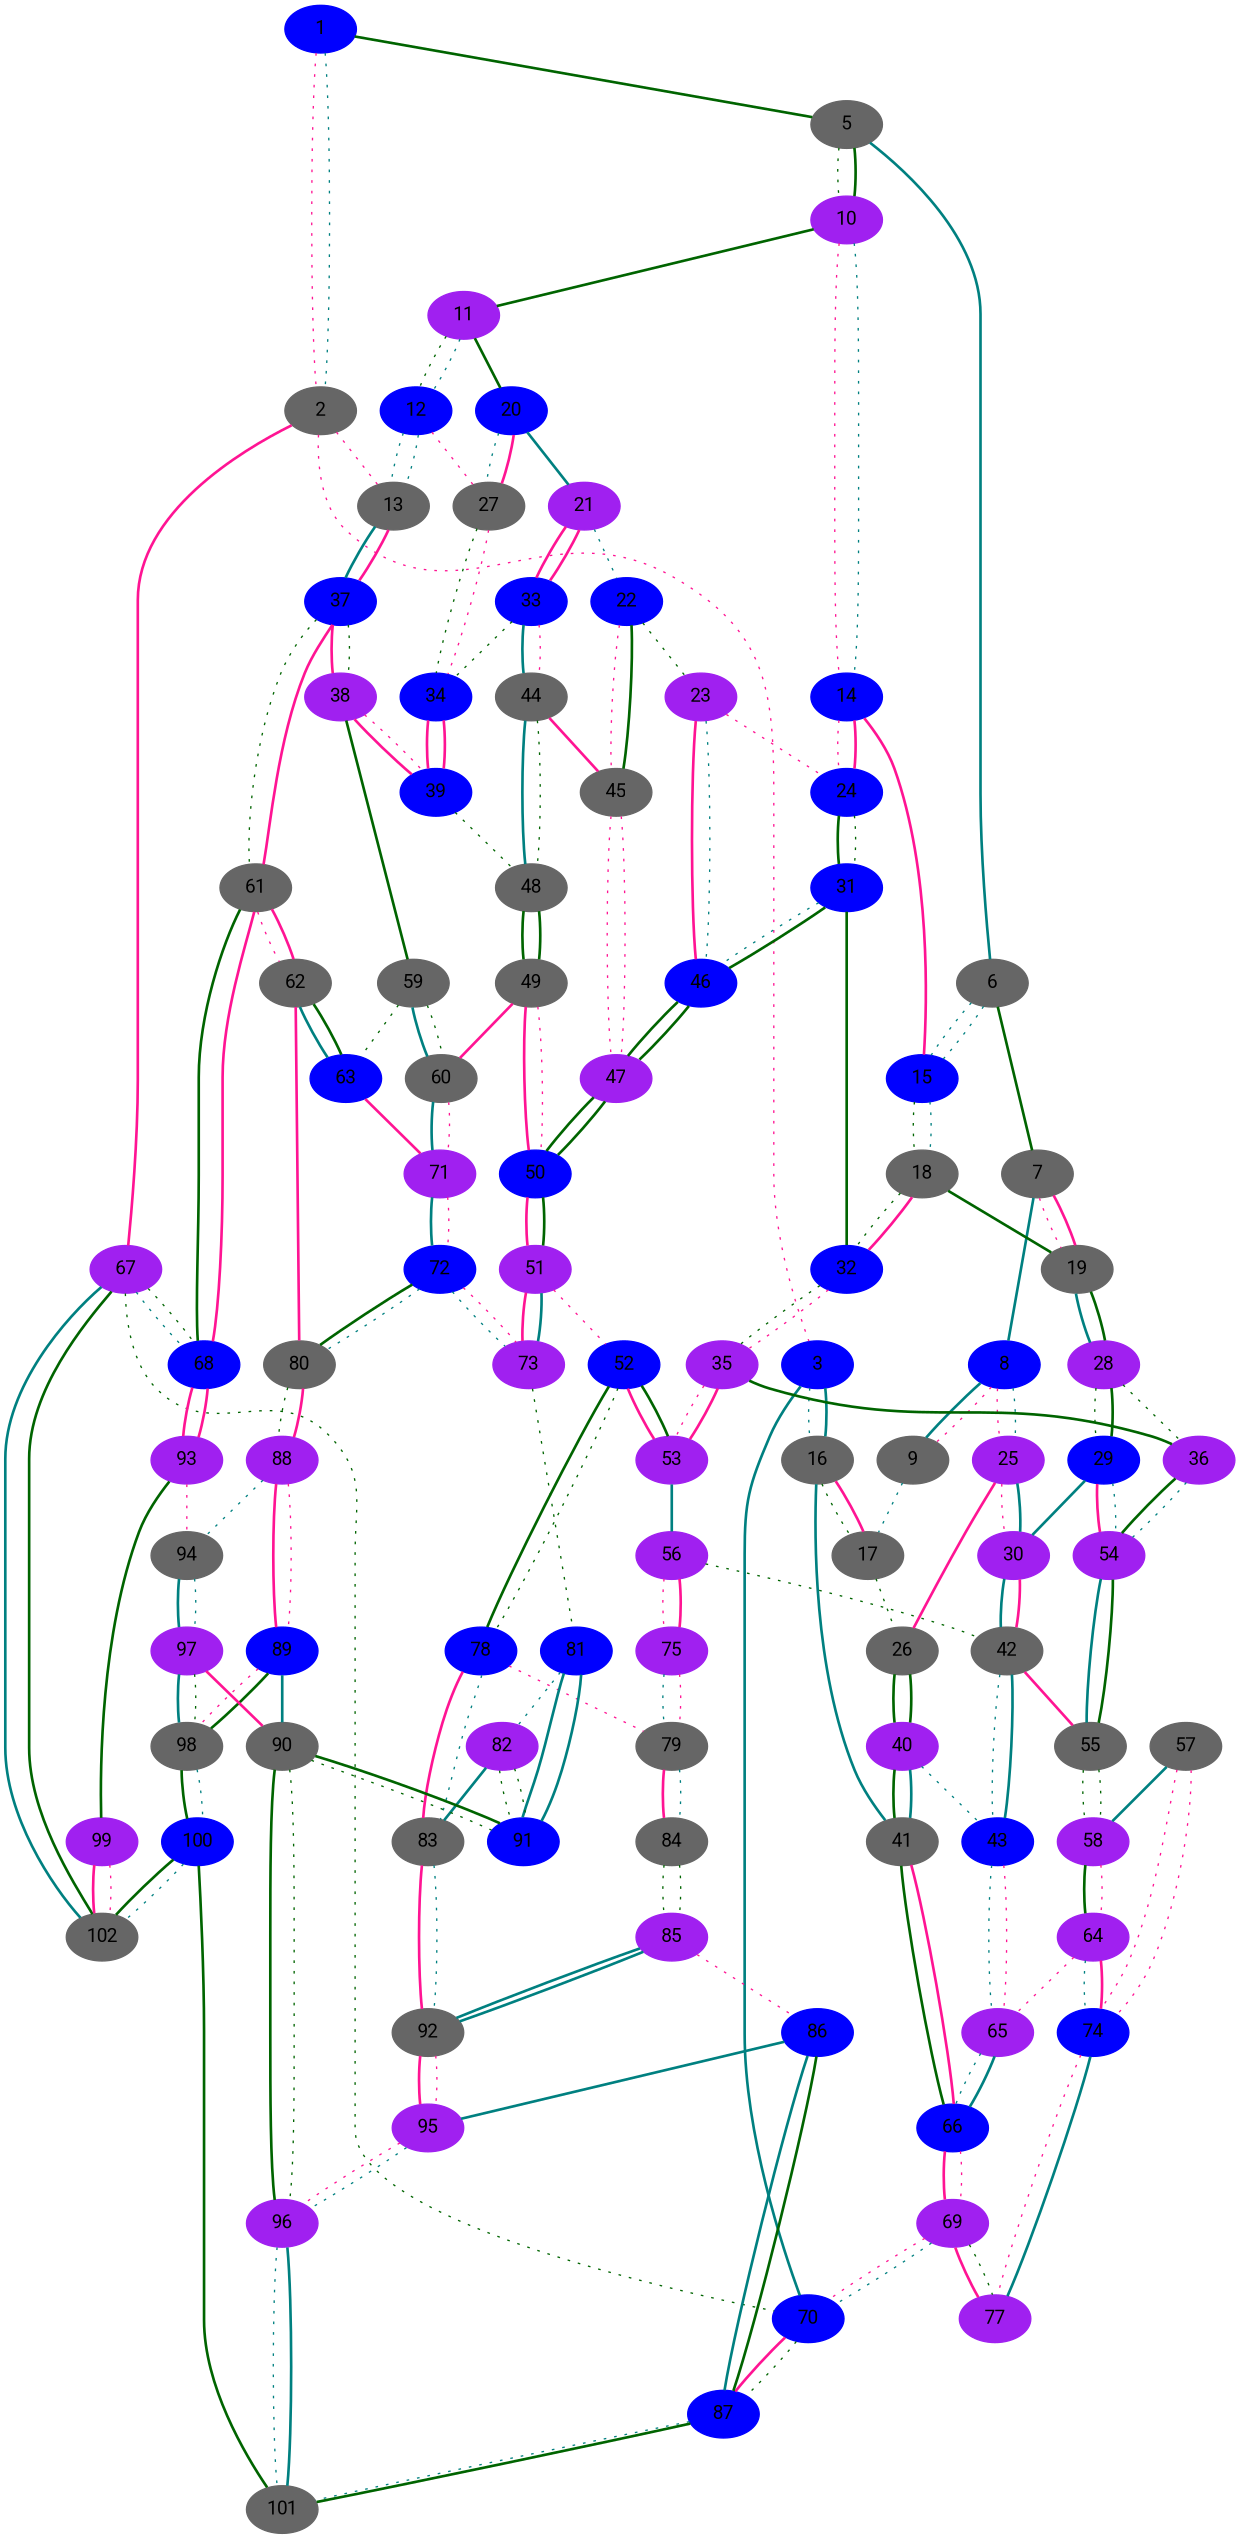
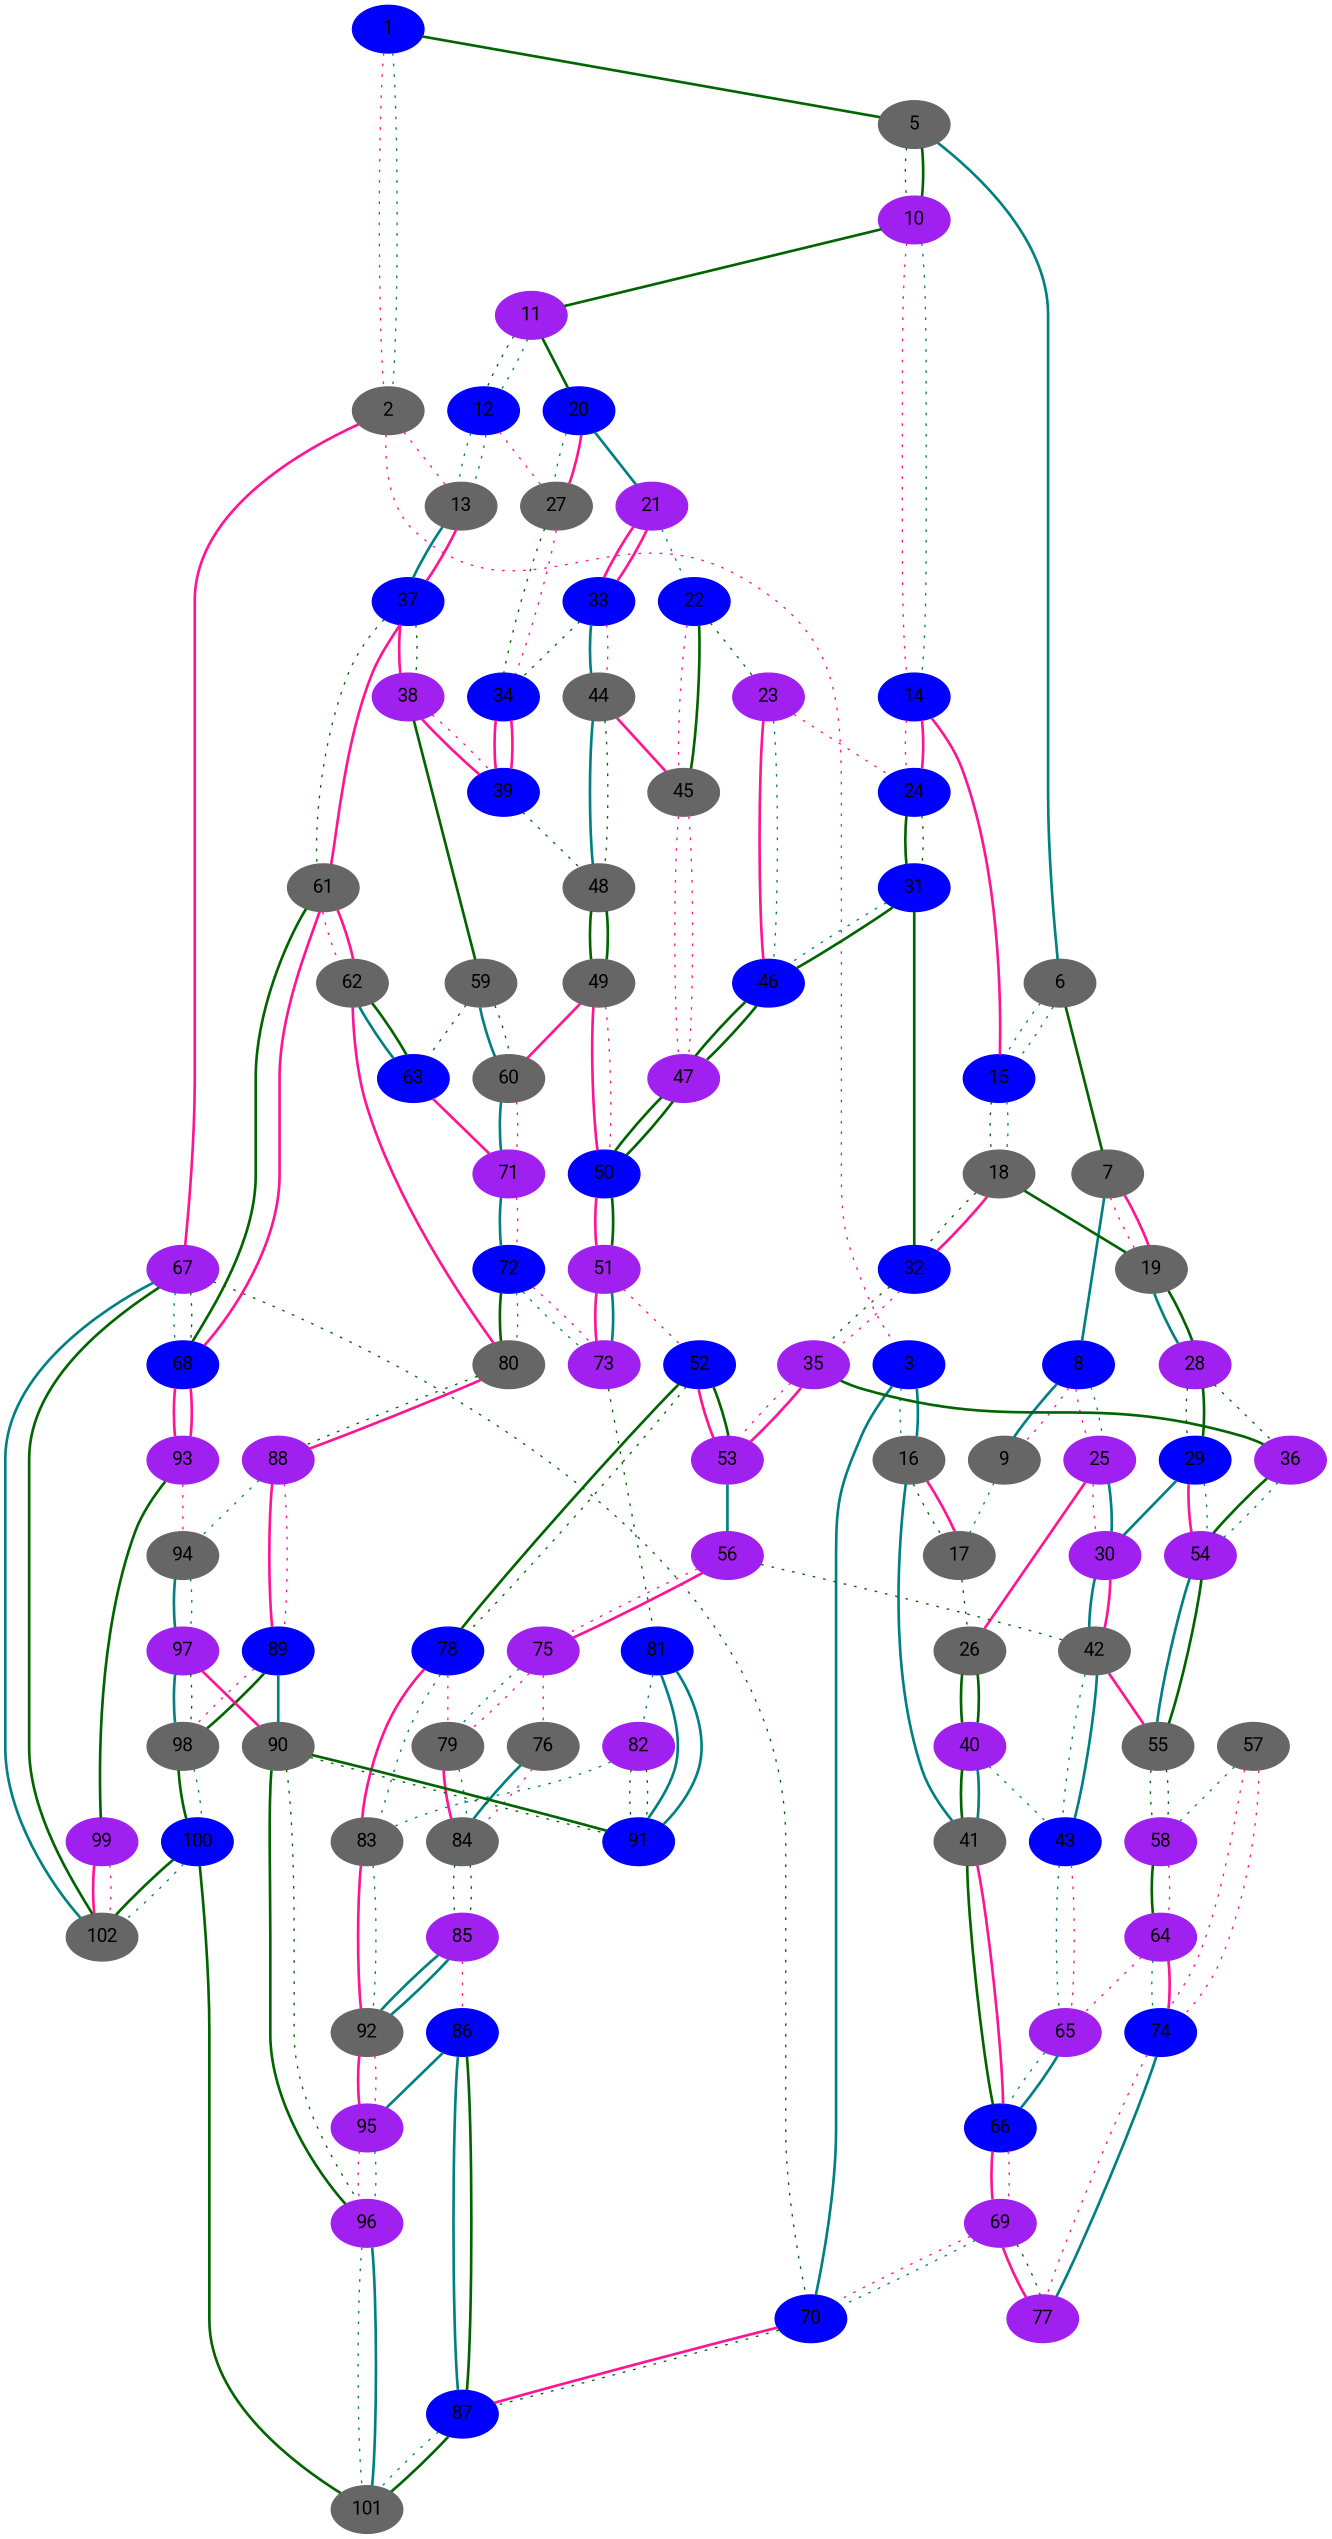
node "76": added
edge "82" -- "83": style bold -> dotted
edge "57" -- "58": style bold -> dotted
